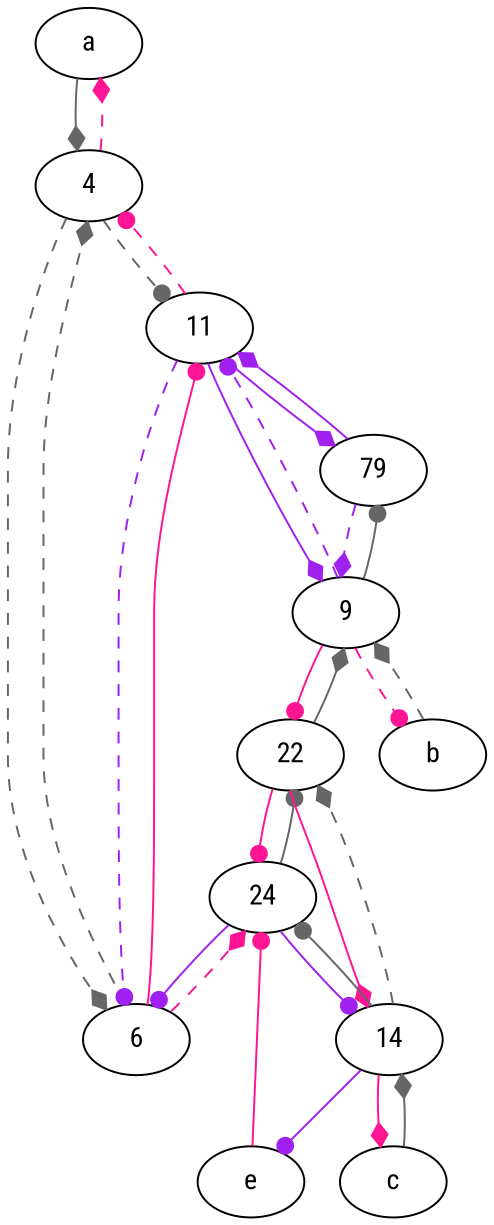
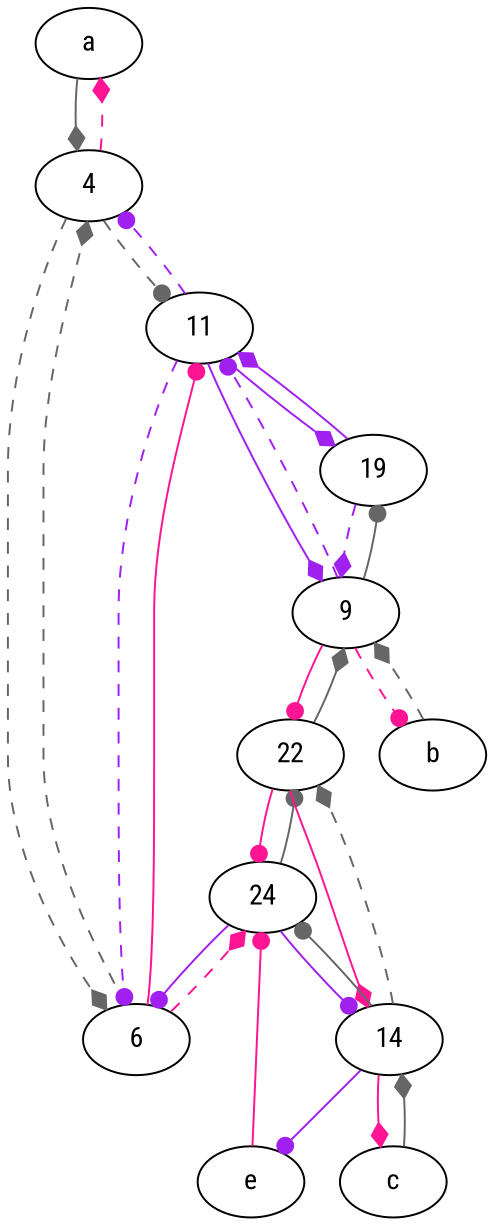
edge "11" -> "4": color deeppink -> purple
node "79": label "79" -> "19"
